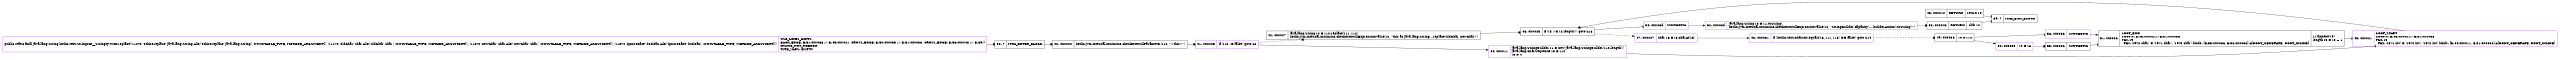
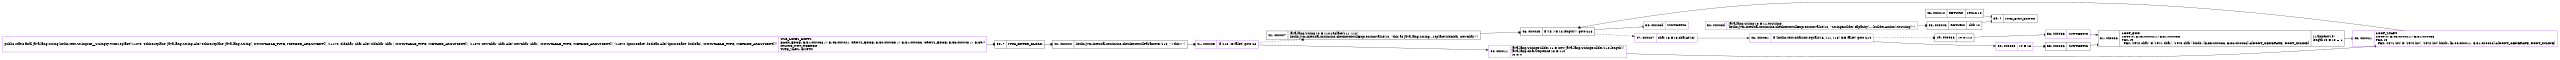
edge "54: 0x003d" -> "52: 0x003d": removed
edge "49: 0x0033" -> "50: 0x0035": now "48: 0x0031" -> "50: 0x0035"
